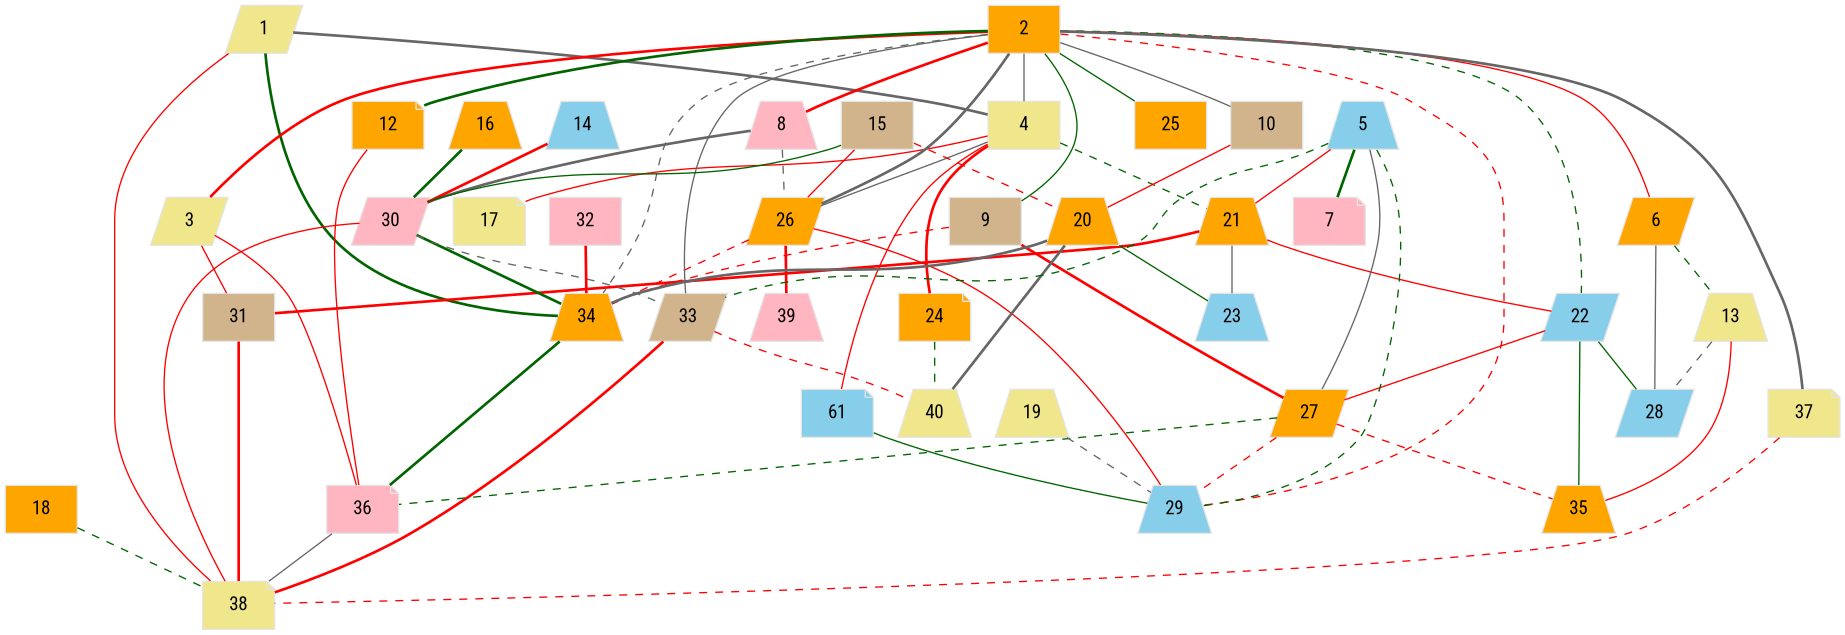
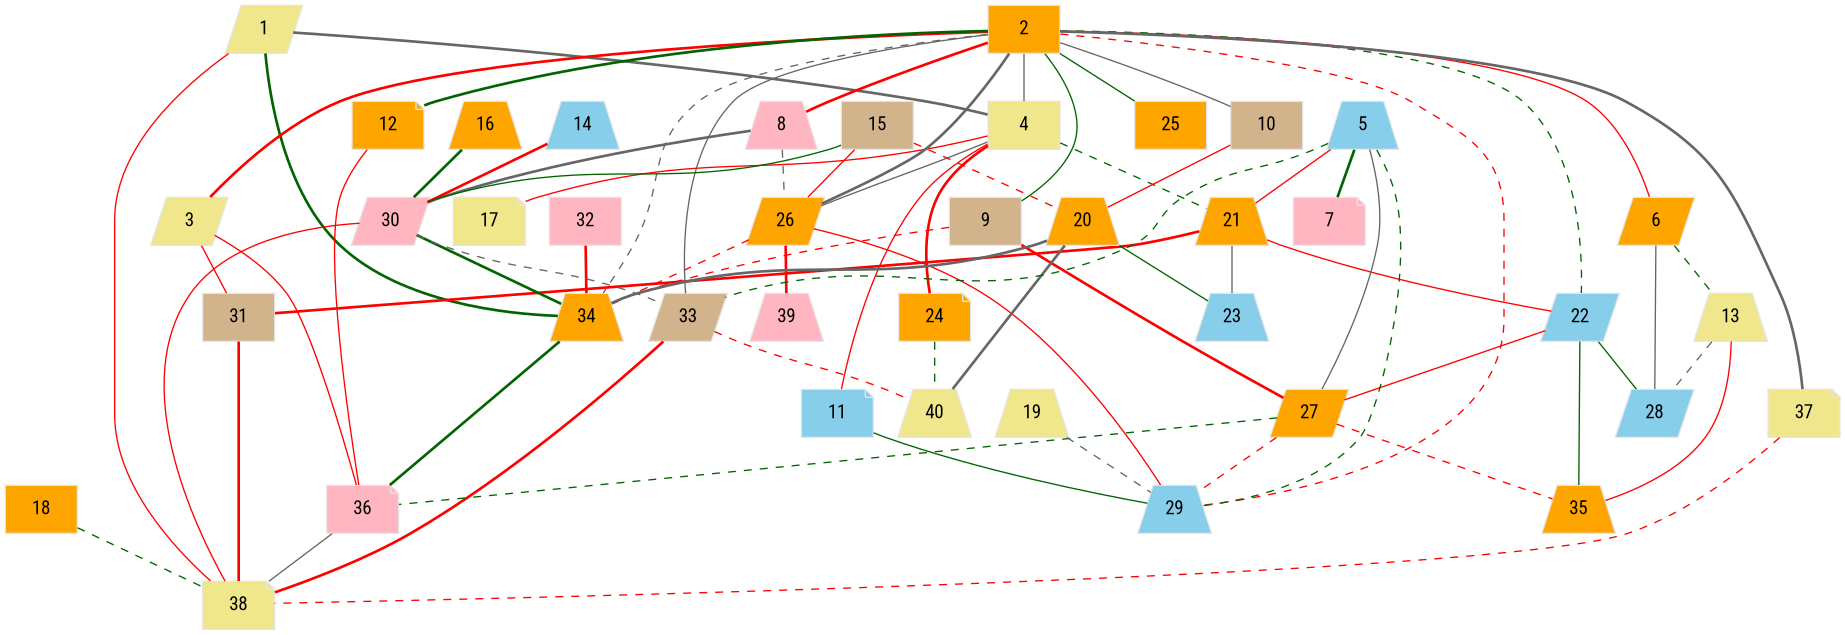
node "61": label "61" -> "11"
